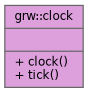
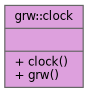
node "grw::clock": text "+ tick()" -> "+ grw()"
